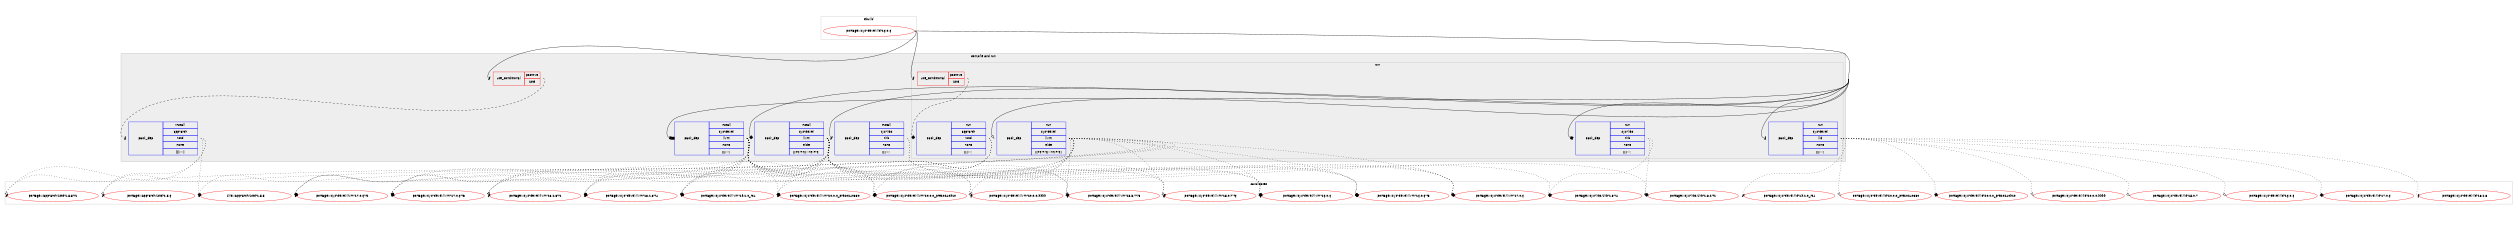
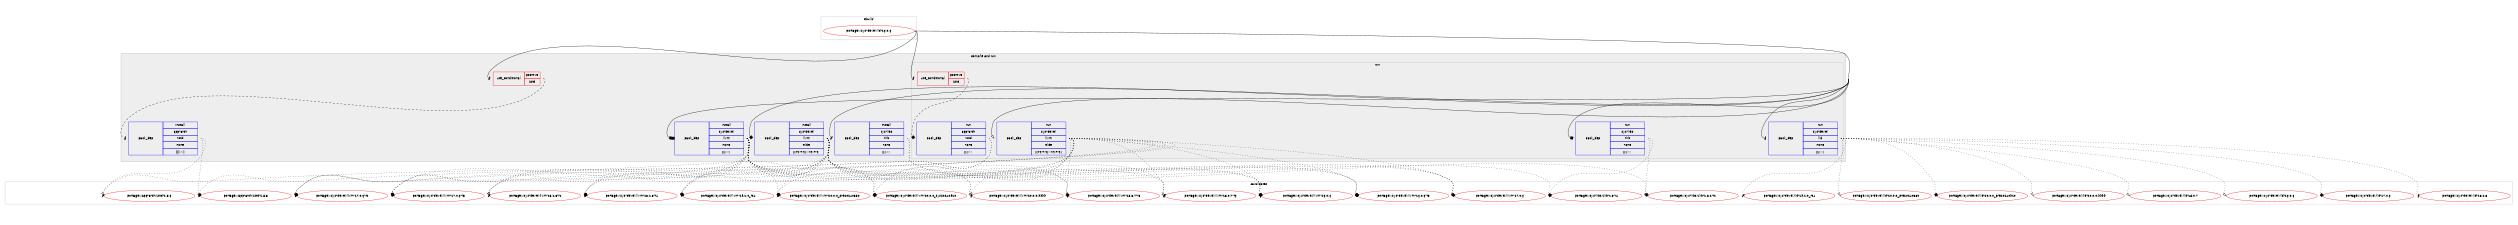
node "portage://app-arch/zstd-1.5.5-r1": removed
node "zlib://app-arch/zstd-1.5.5": label "zlib://app-arch/zstd-1.5.5" -> "portage://app-arch/zstd-1.5.5"
node "portage://sys-devel/llvm-20.0.0_pre20240910": label "portage://sys-devel/llvm-20.0.0_pre20240910" -> "portage://sys-devel/llvm-20.0.0_sys20240910"
